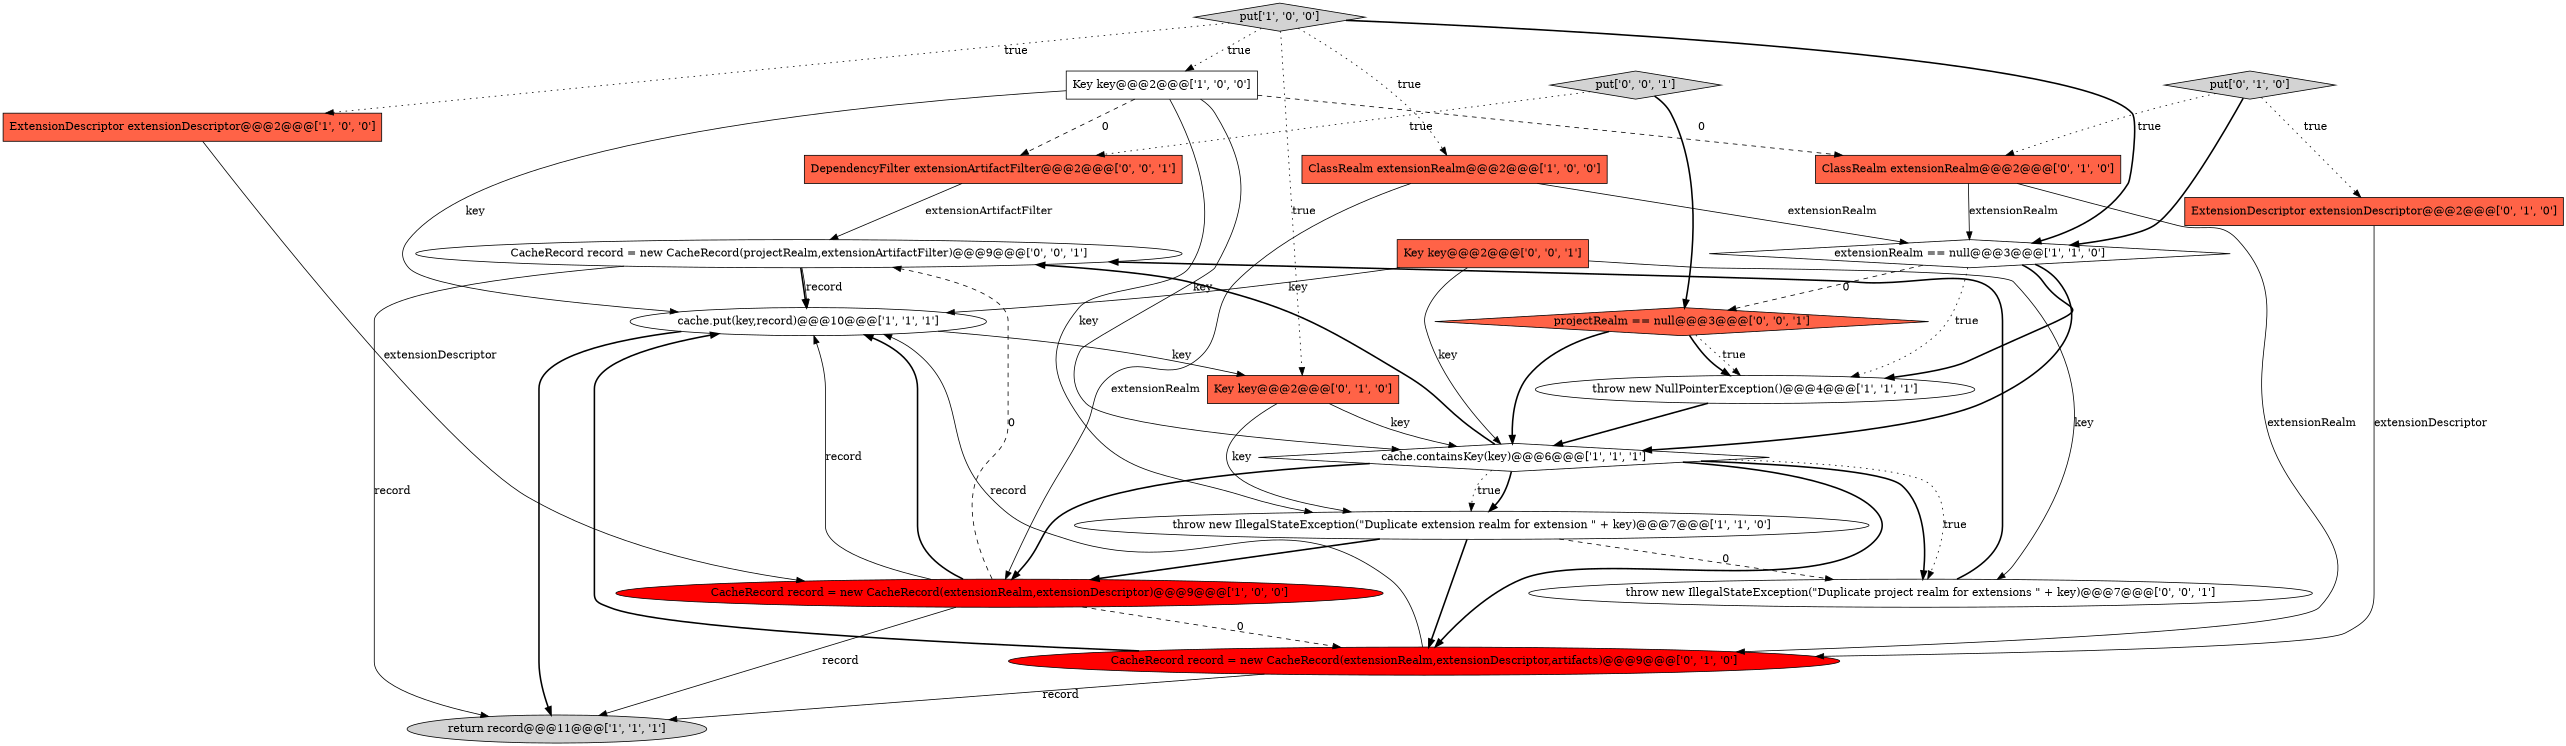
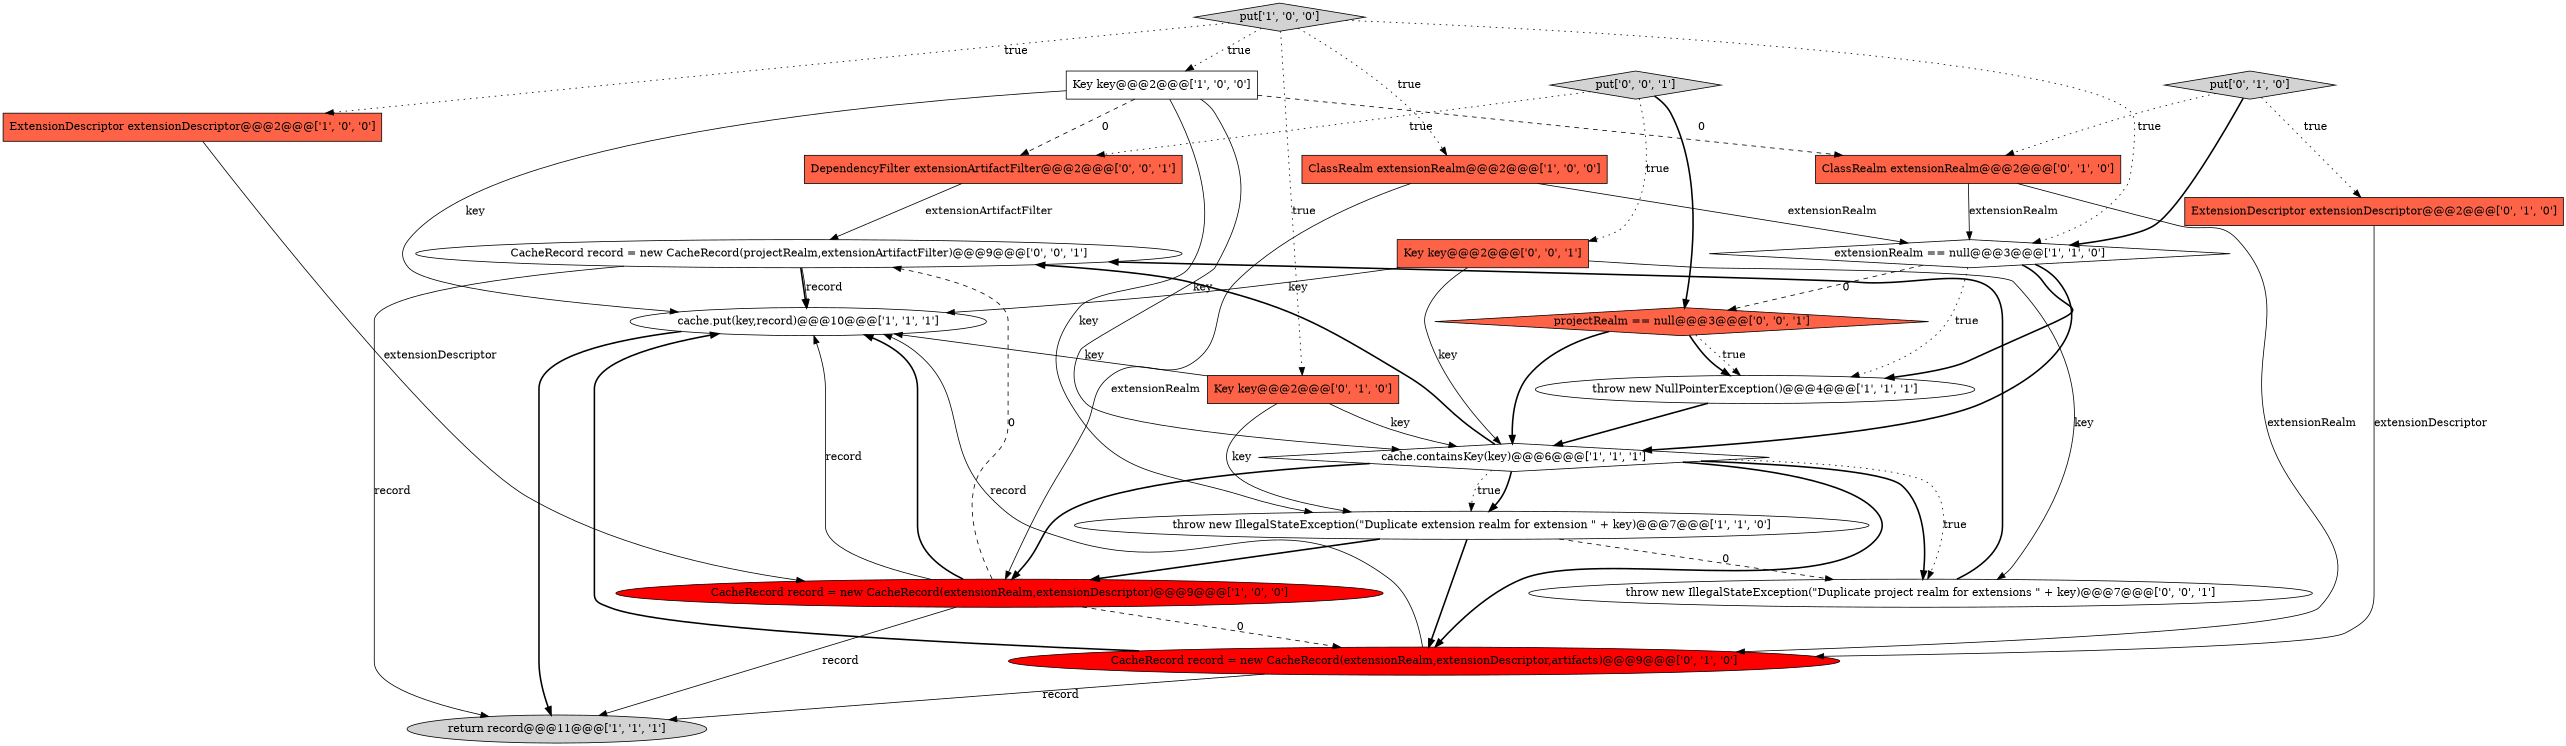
edge "put['1', '0', '0']" -> "extensionRealm == null@@@3@@@['1', '1', '0']": style bold -> dotted
edge "put['0', '0', '1']" -> "Key key@@@2@@@['0', '0', '1']": added, label "true"
edge "cache.put(key,record)@@@10@@@['1', '1', '1']" -> "Key key@@@2@@@['0', '1', '0']": reversed
